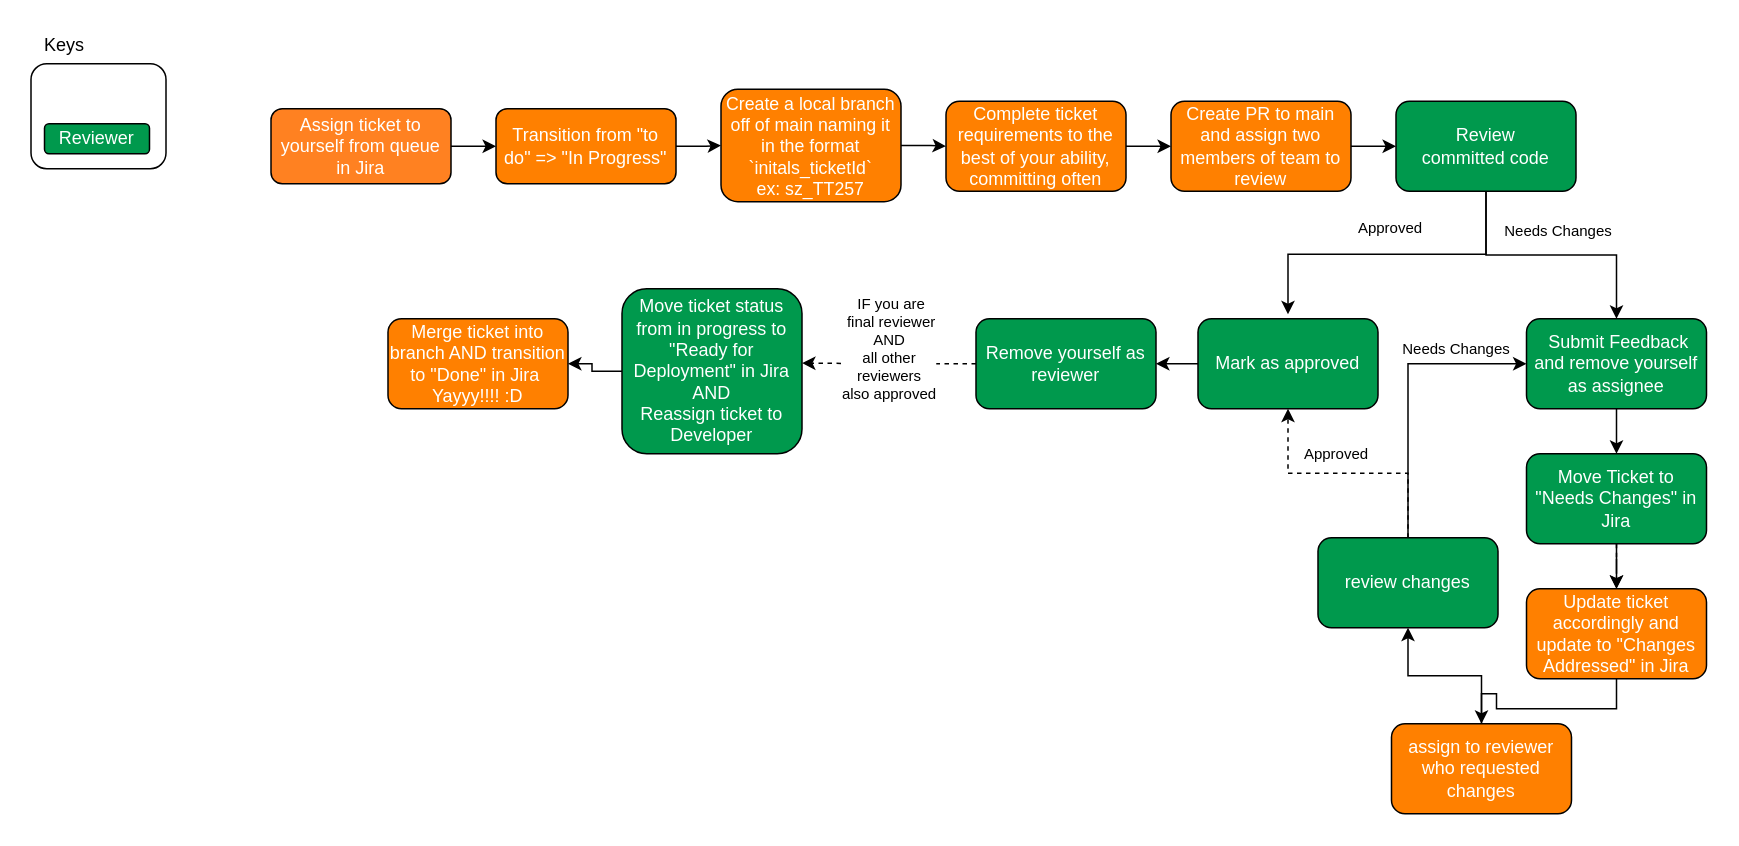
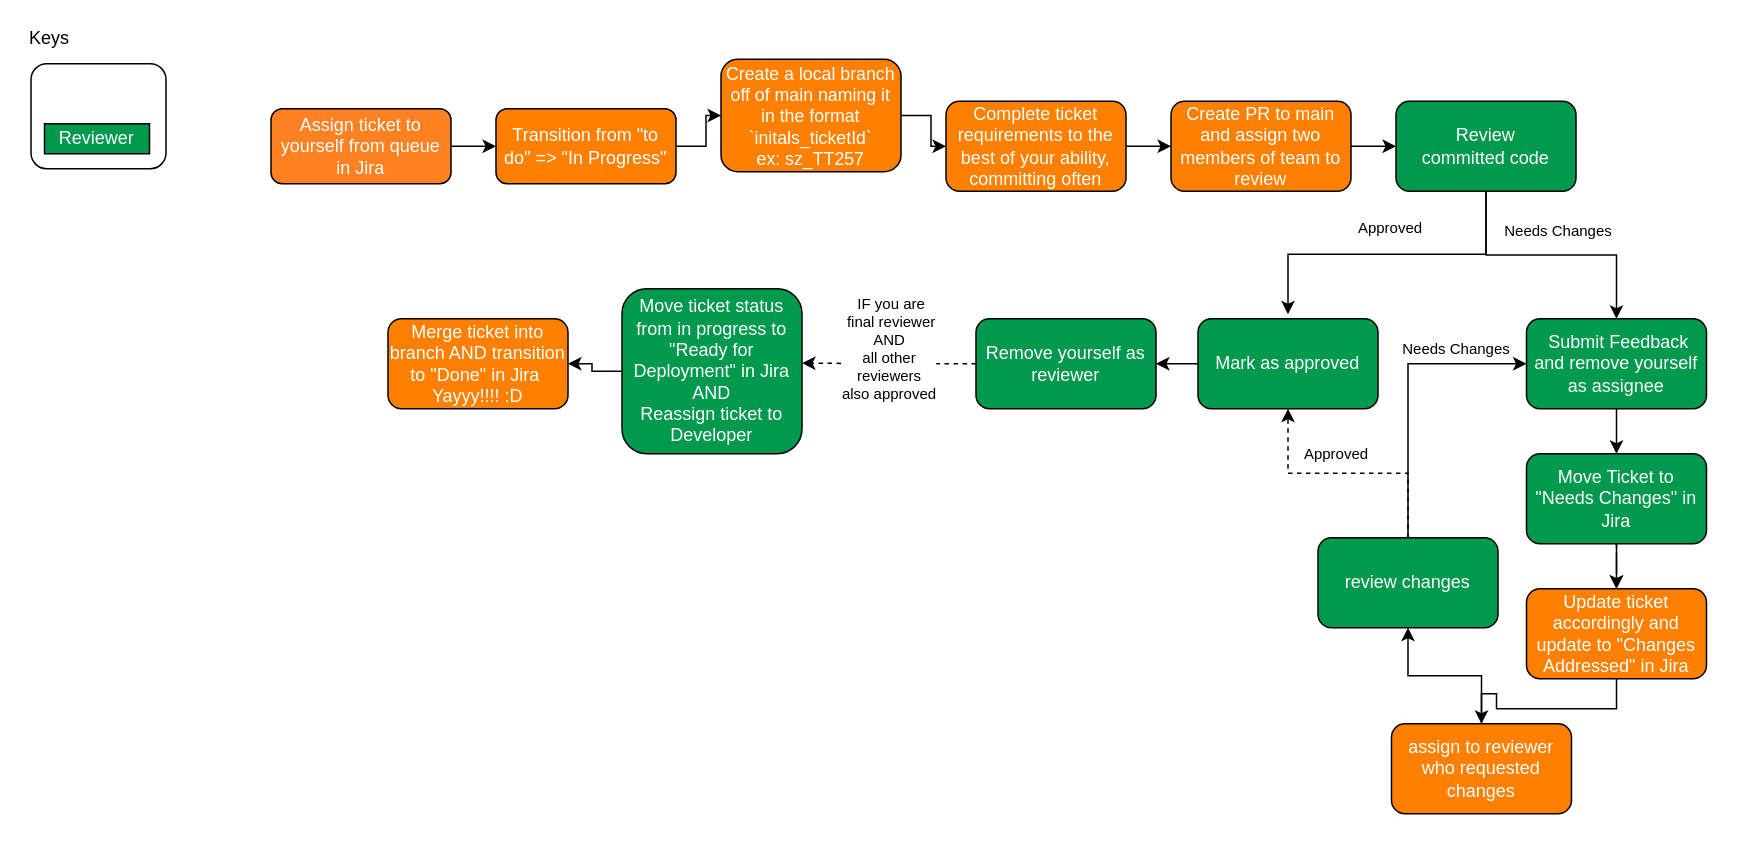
node "Keys": moved (64, 46) -> (49, 38)
node "Reviewer": shape rounded rectangle -> rectangle
node "Create a local branch off of main naming it in the format `initals_ticketId` ex: sz_TT257": moved (811, 146) -> (811, 116)
